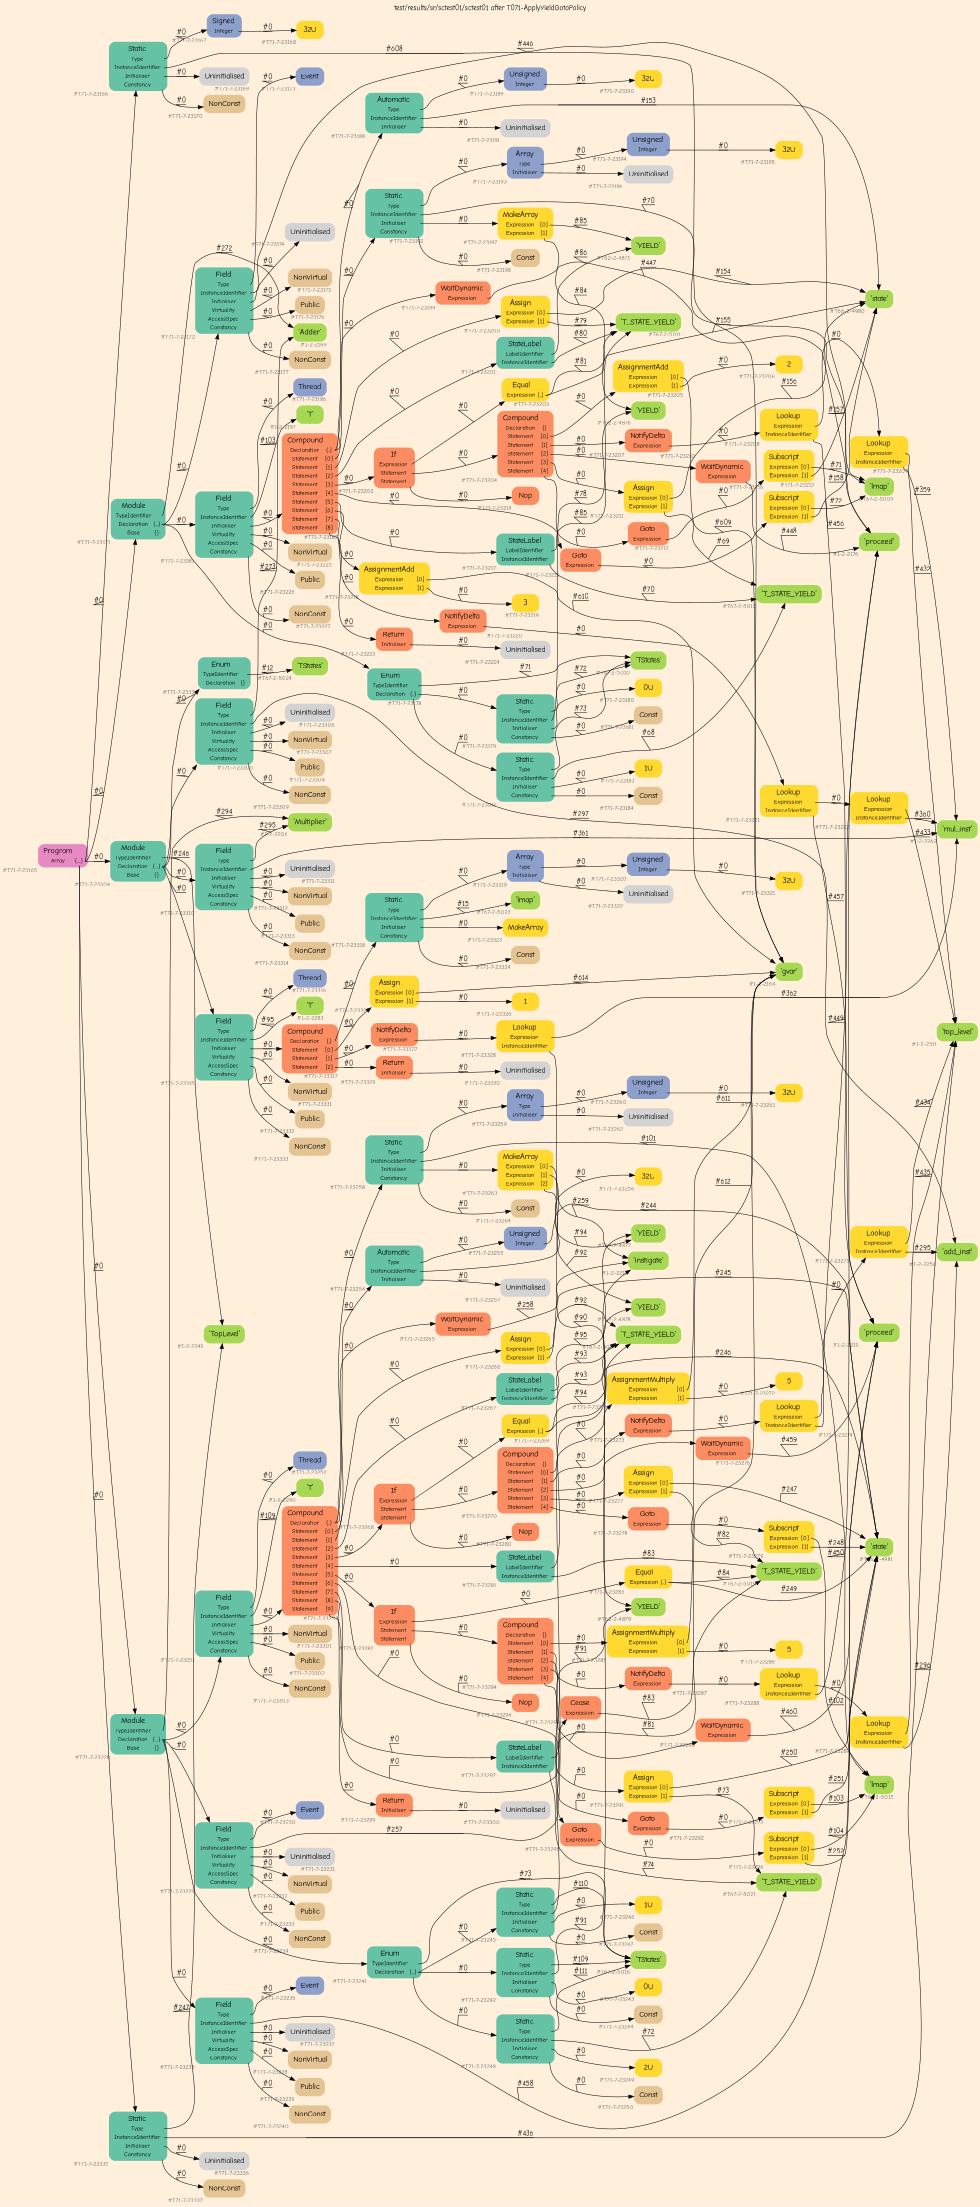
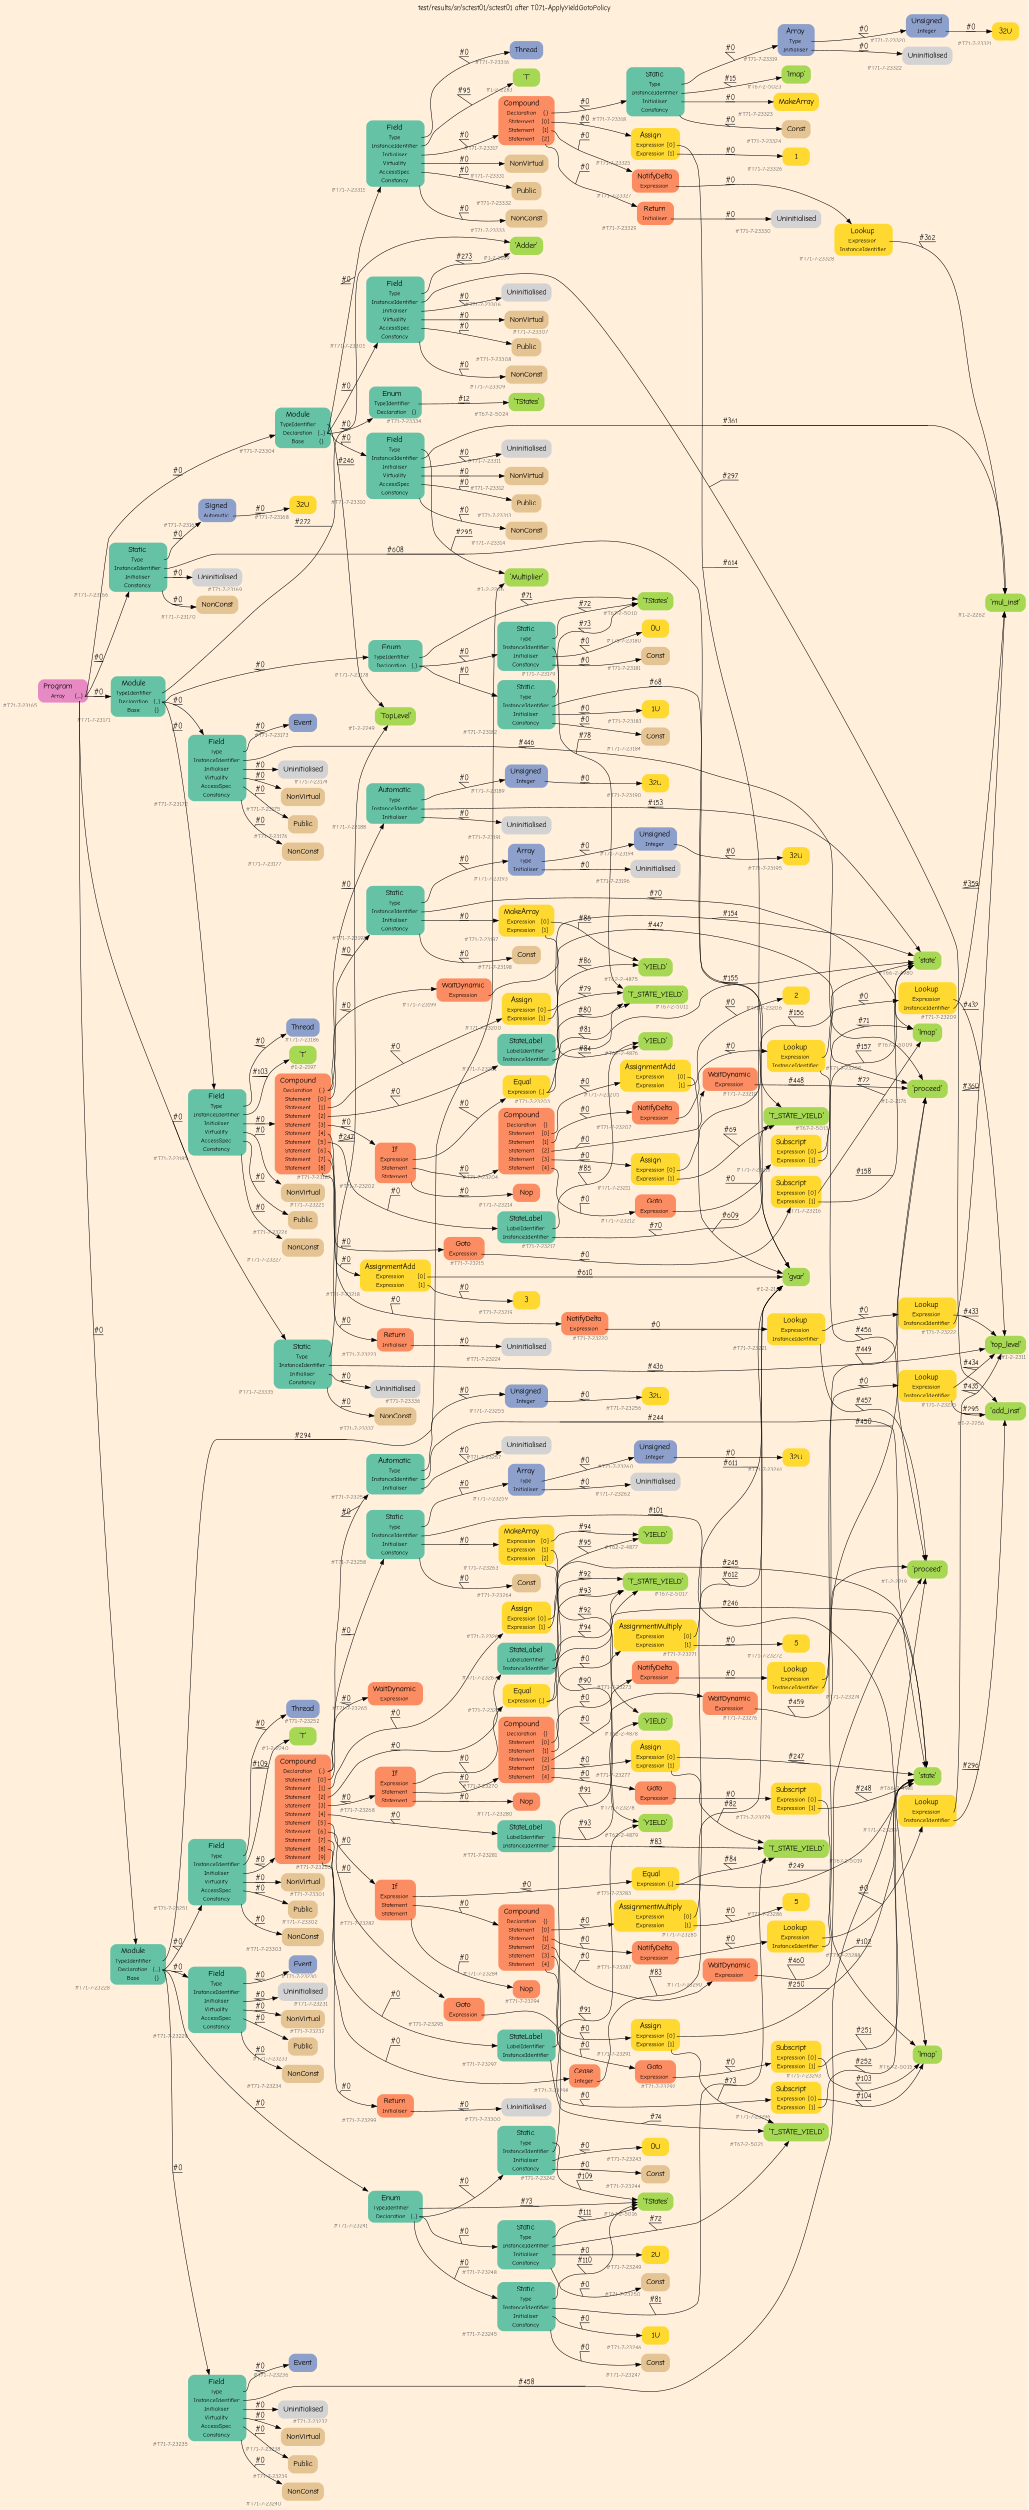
node "Signed": text "Integer" -> "Automatic"
node "'instigate'": removed
node "Cease": text "Expression" -> "Integer"
